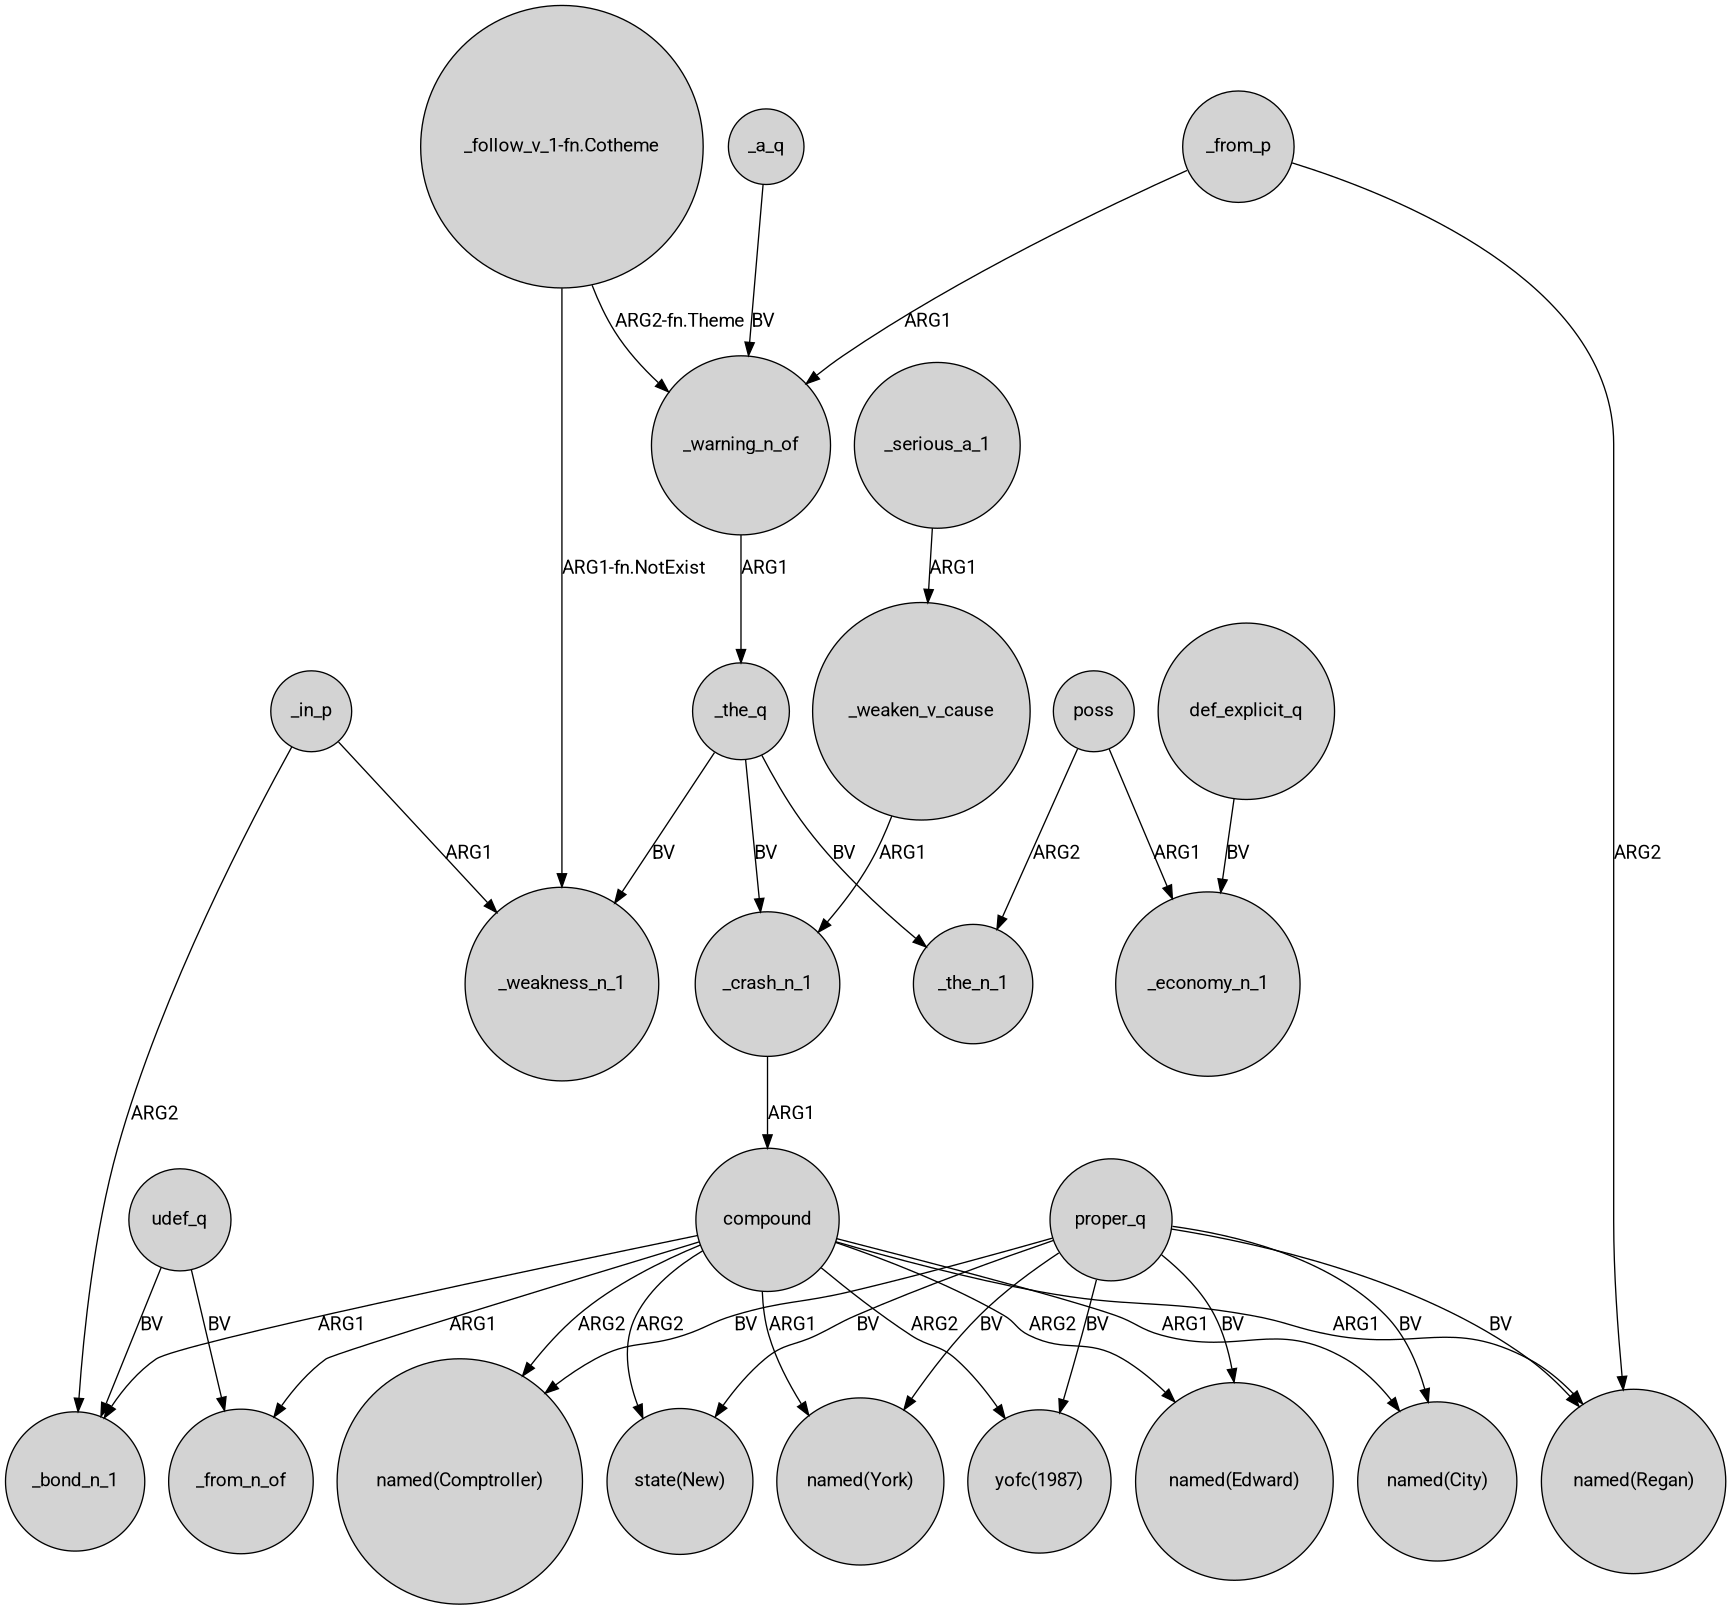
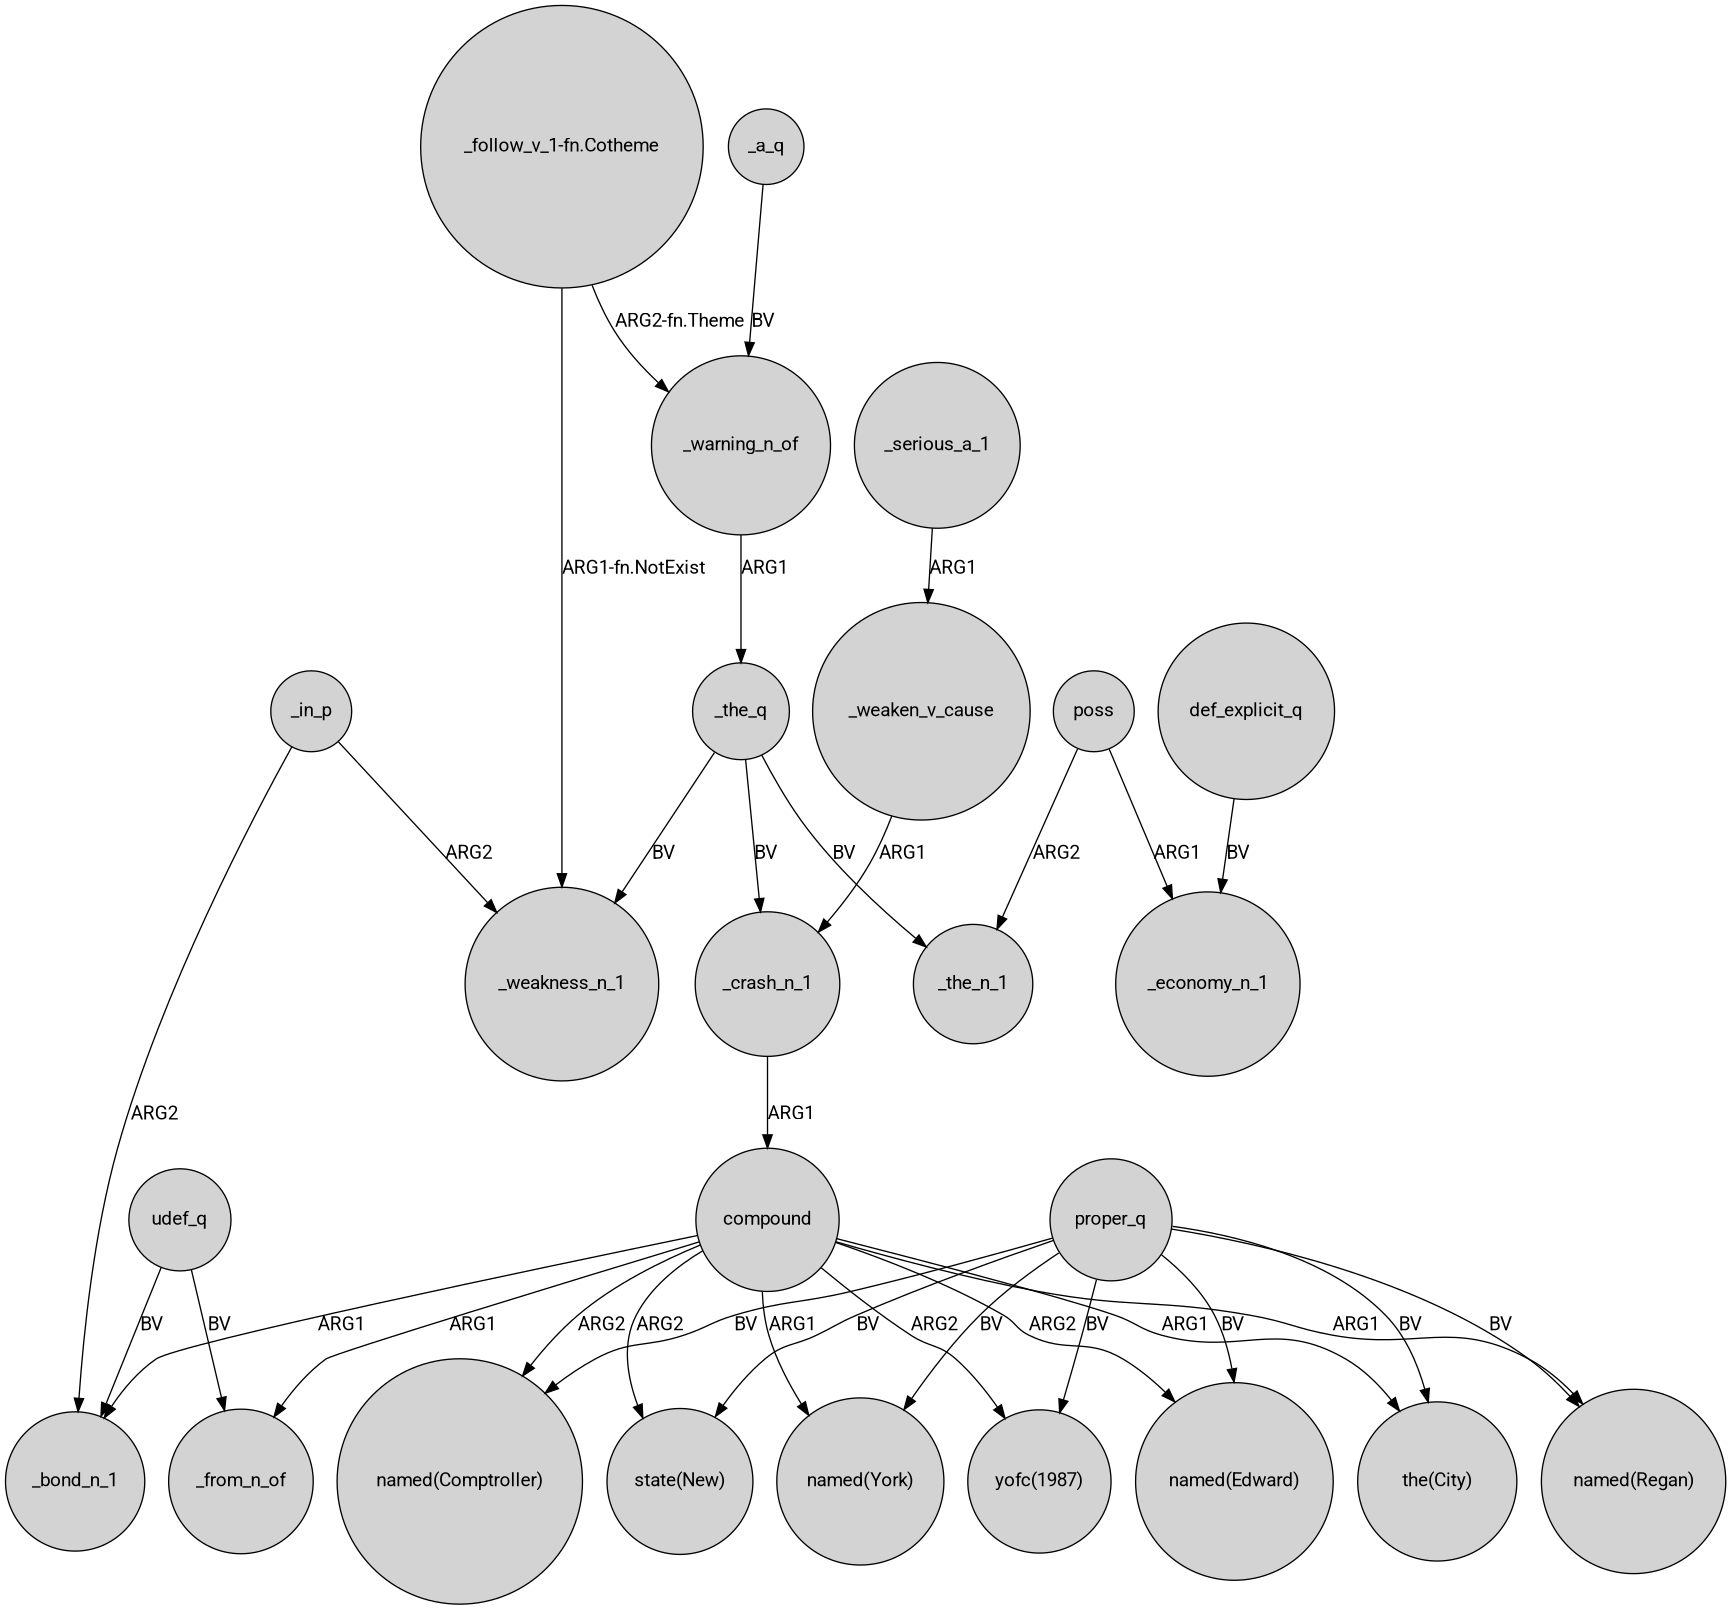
node "_from_p": removed
edge "_in_p" -> "_weakness_n_1": label "ARG1" -> "ARG2"
node "named(City)": label "named(City)" -> "the(City)"
